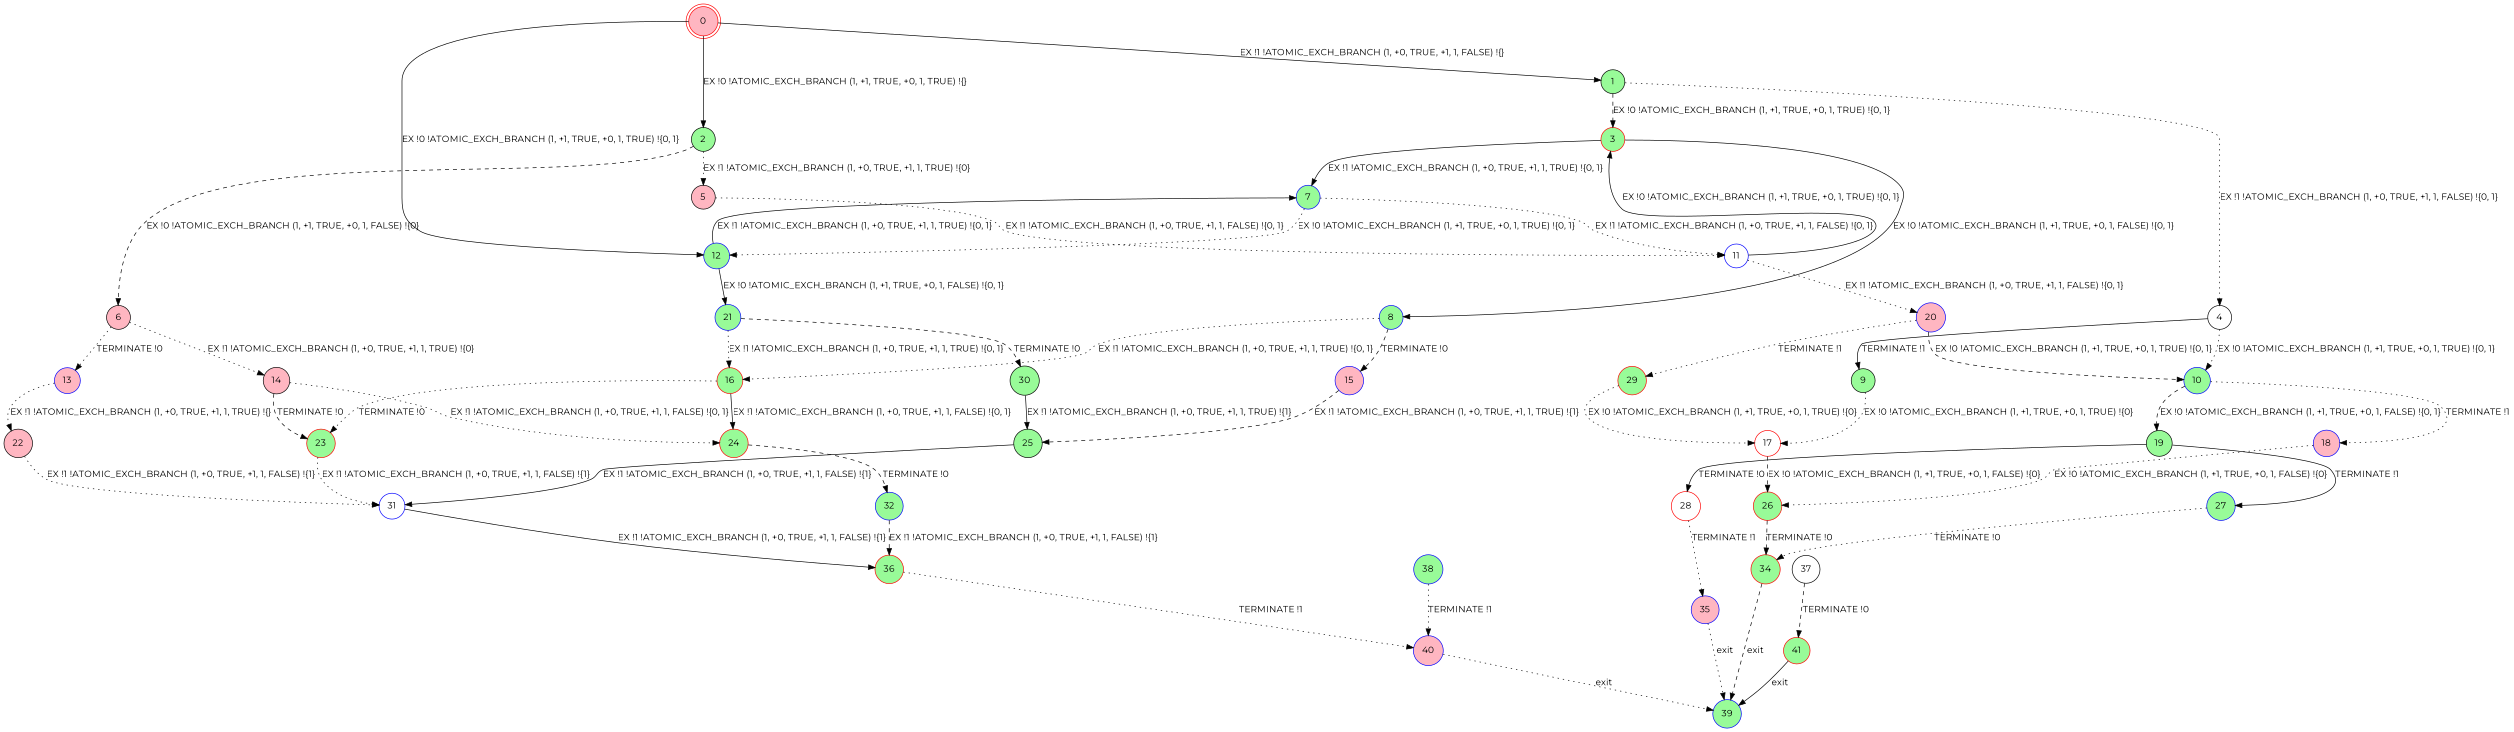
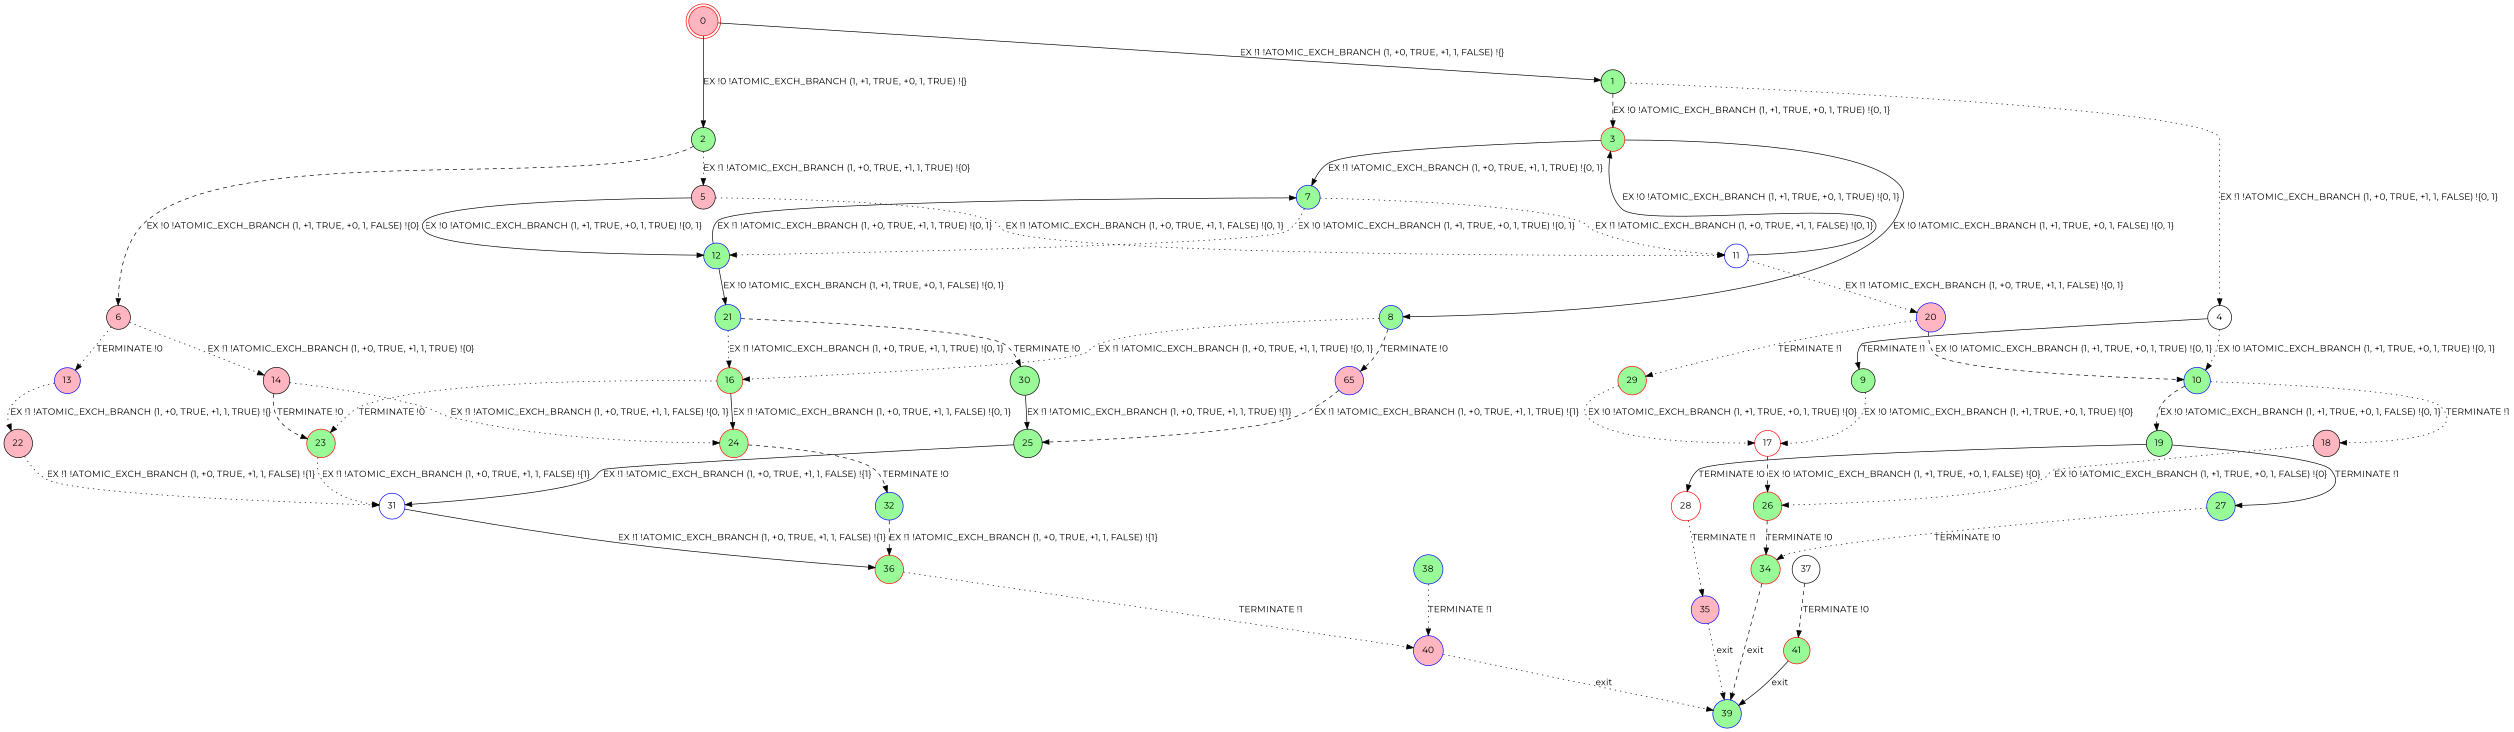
edge "0" -> "12": now "5" -> "12"
node "15": label "15" -> "65"
node "18": color blue -> black
